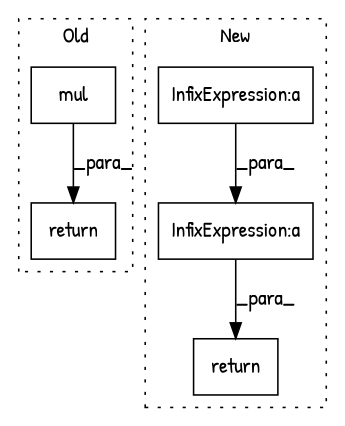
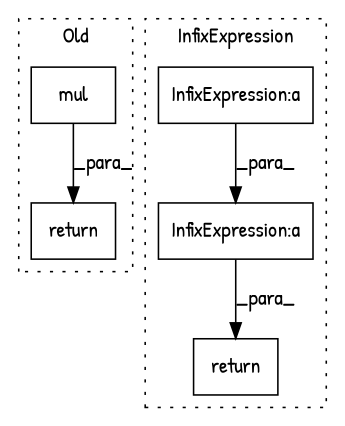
cluster "New": label "New" -> "InfixExpression"
